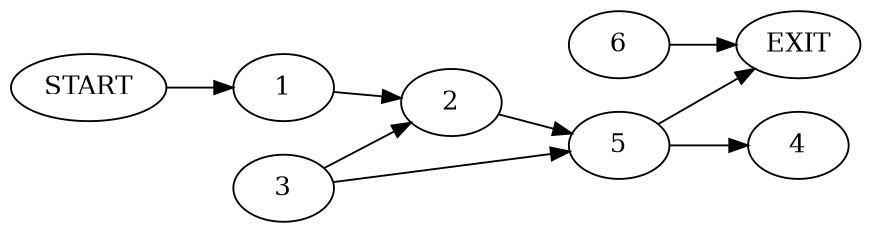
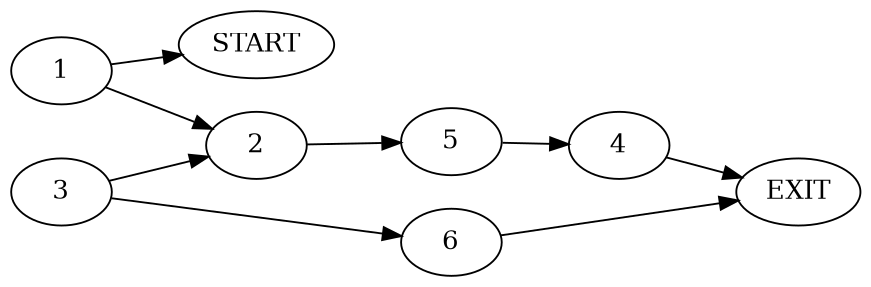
edge "START" -> "1": reversed
edge "5" -> "EXIT": now "4" -> "EXIT"
edge "3" -> "5": now "3" -> "6"
